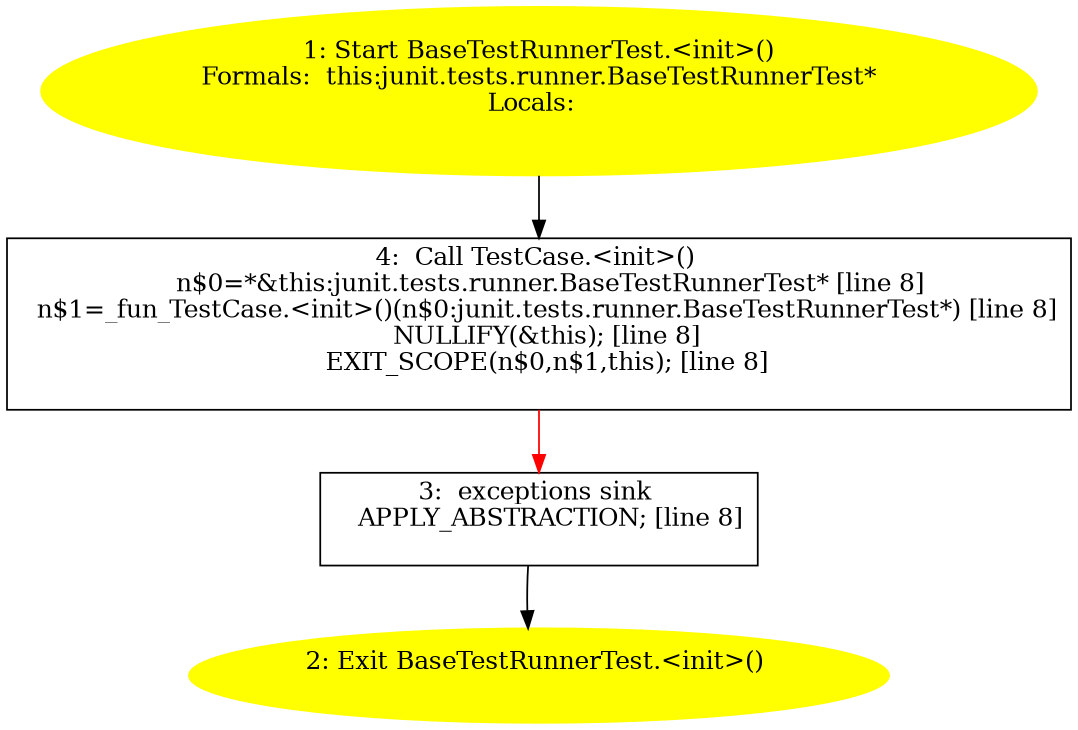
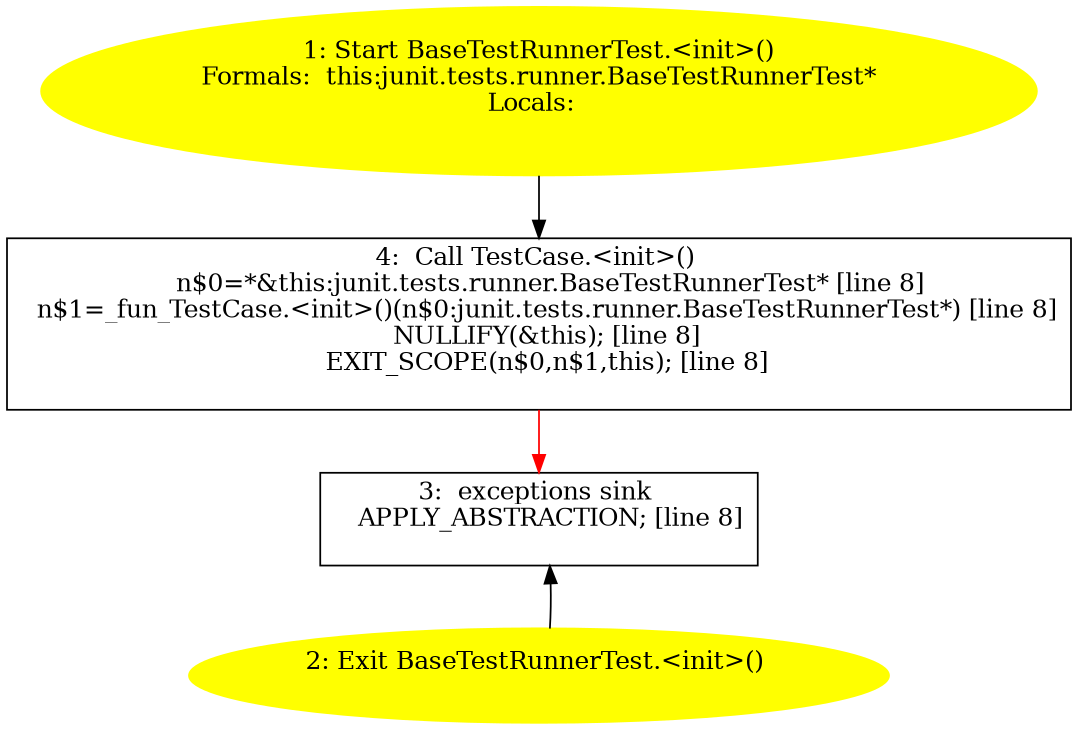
edge "3:  exceptions sink APPLY_ABSTRACTION; [line 8]" -> "2: Exit BaseTestRunnerTest.<init>()": reversed
